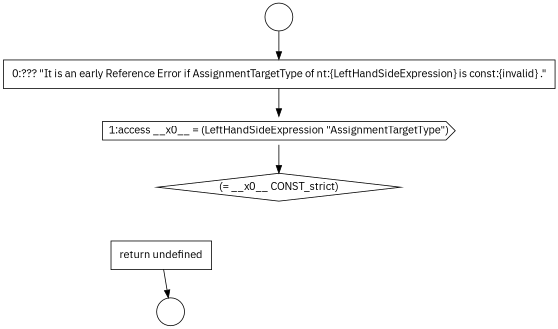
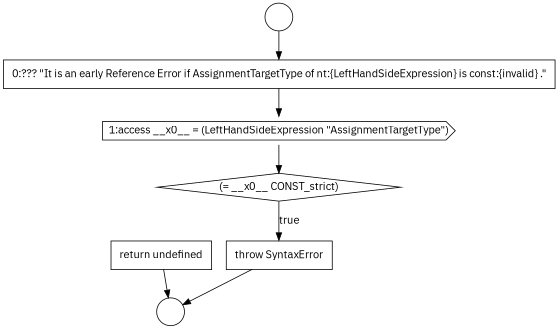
node "throw SyntaxError": added
